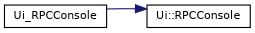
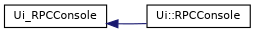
edge "Ui_RPCConsole" -> "Ui::RPCConsole": reversed
